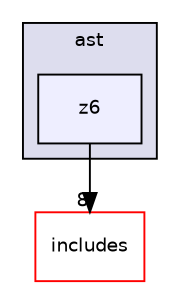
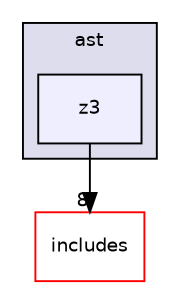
node "z6": label "z6" -> "z3"
